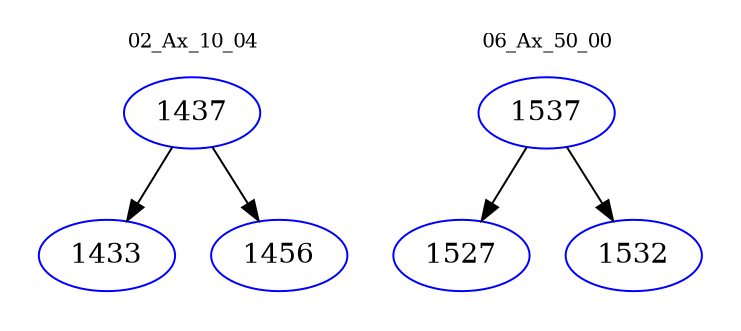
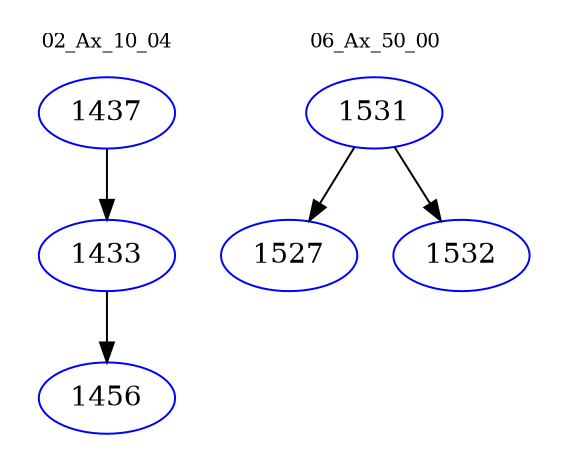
node "1537": label "1537" -> "1531"
edge "1437" -> "1456": now "1433" -> "1456"
